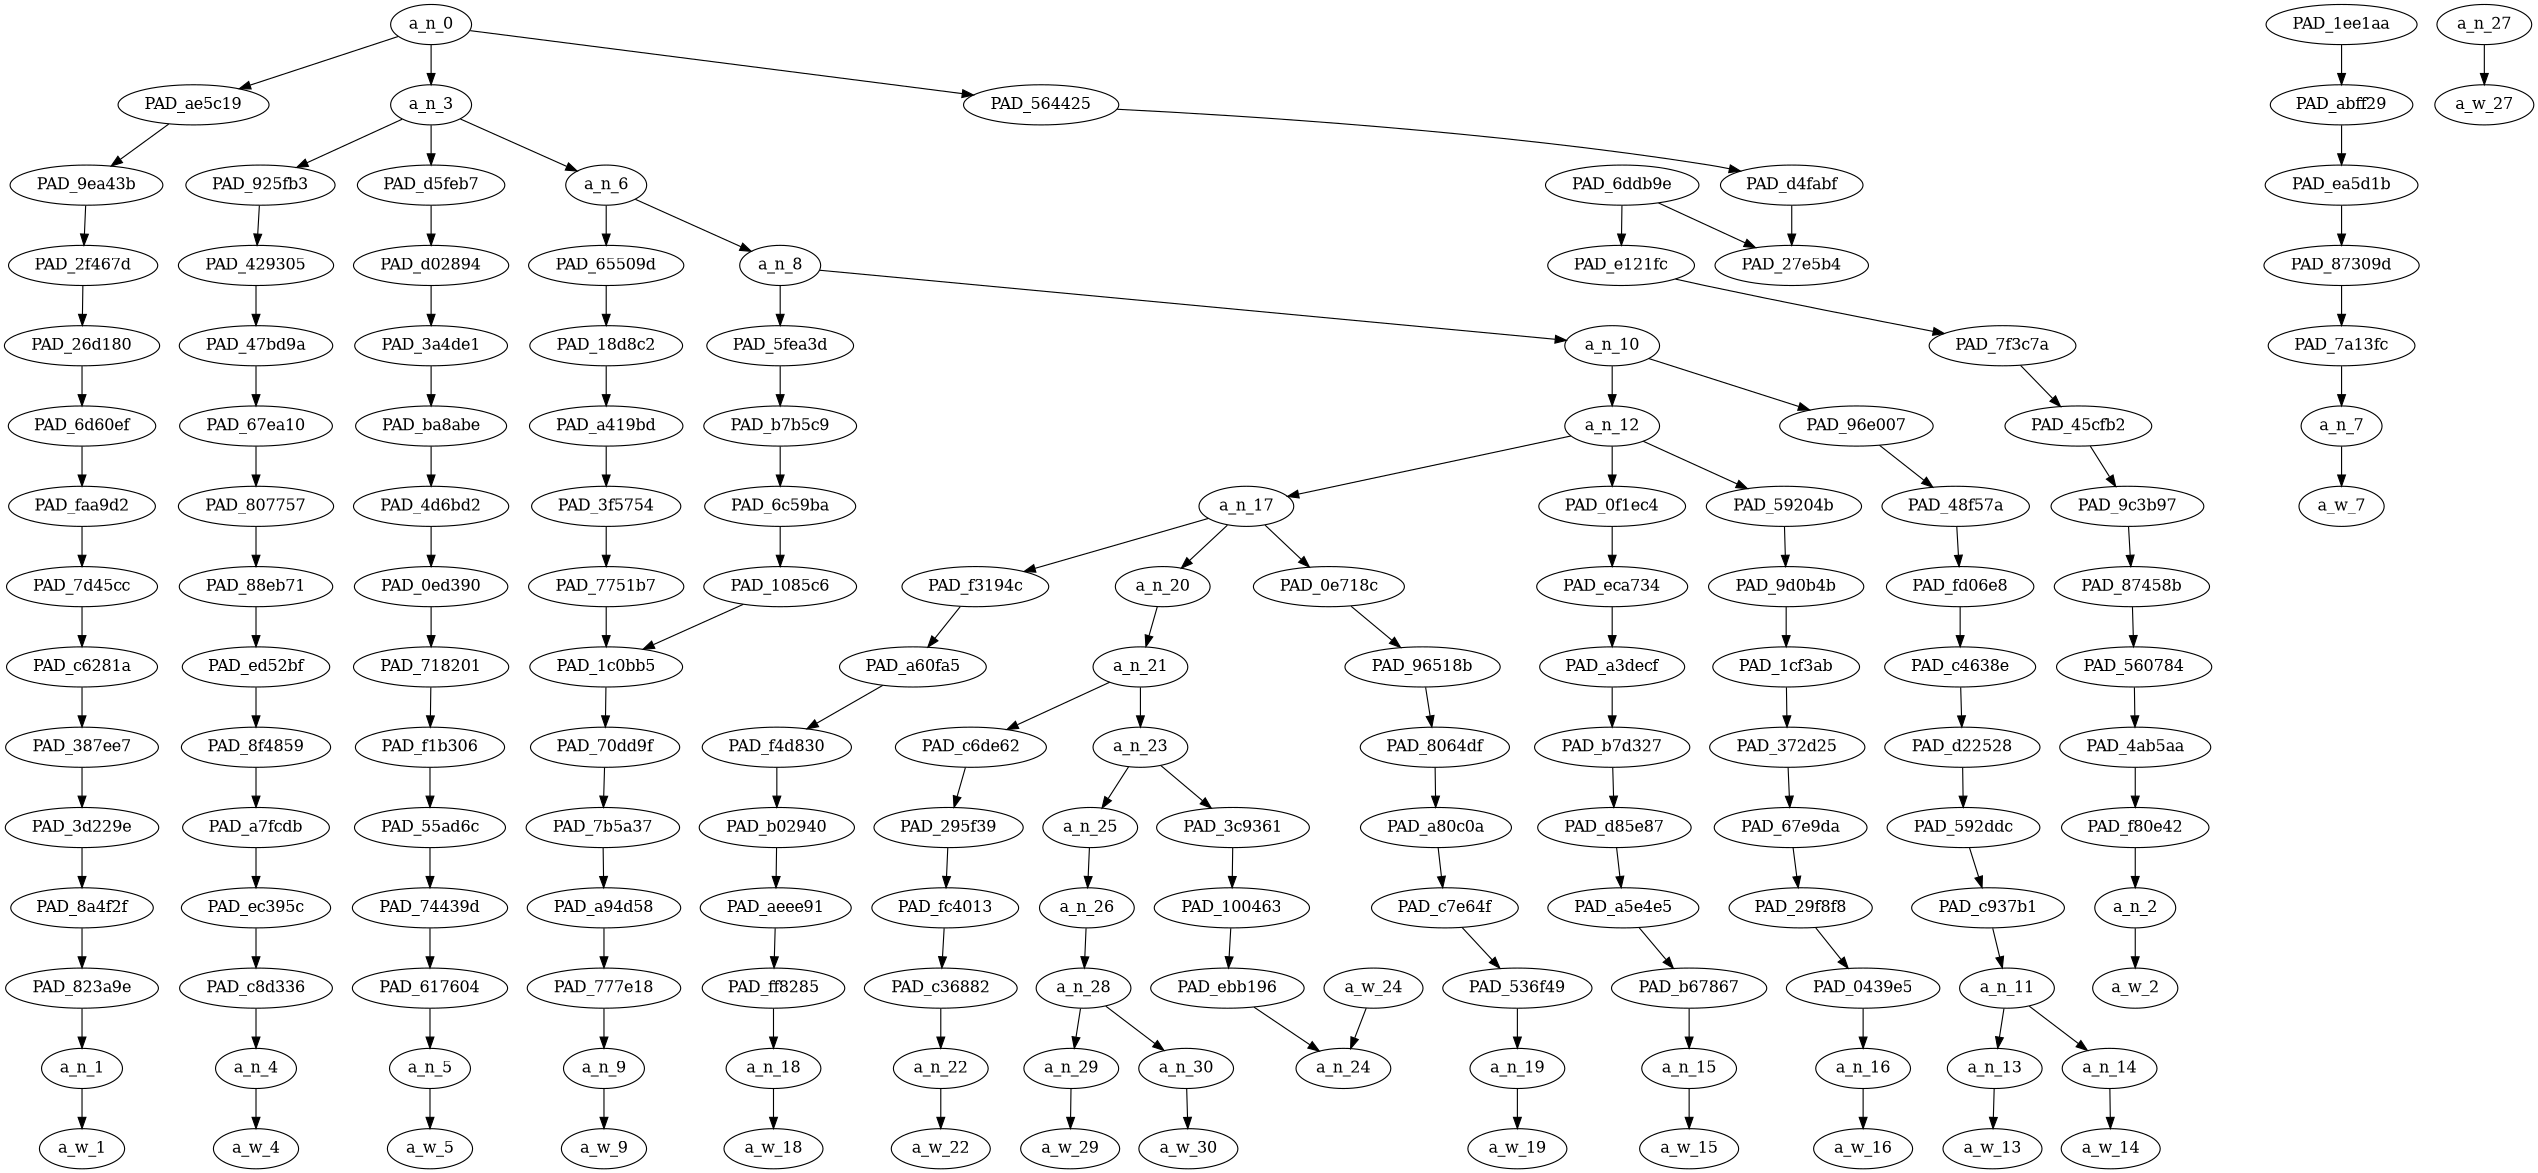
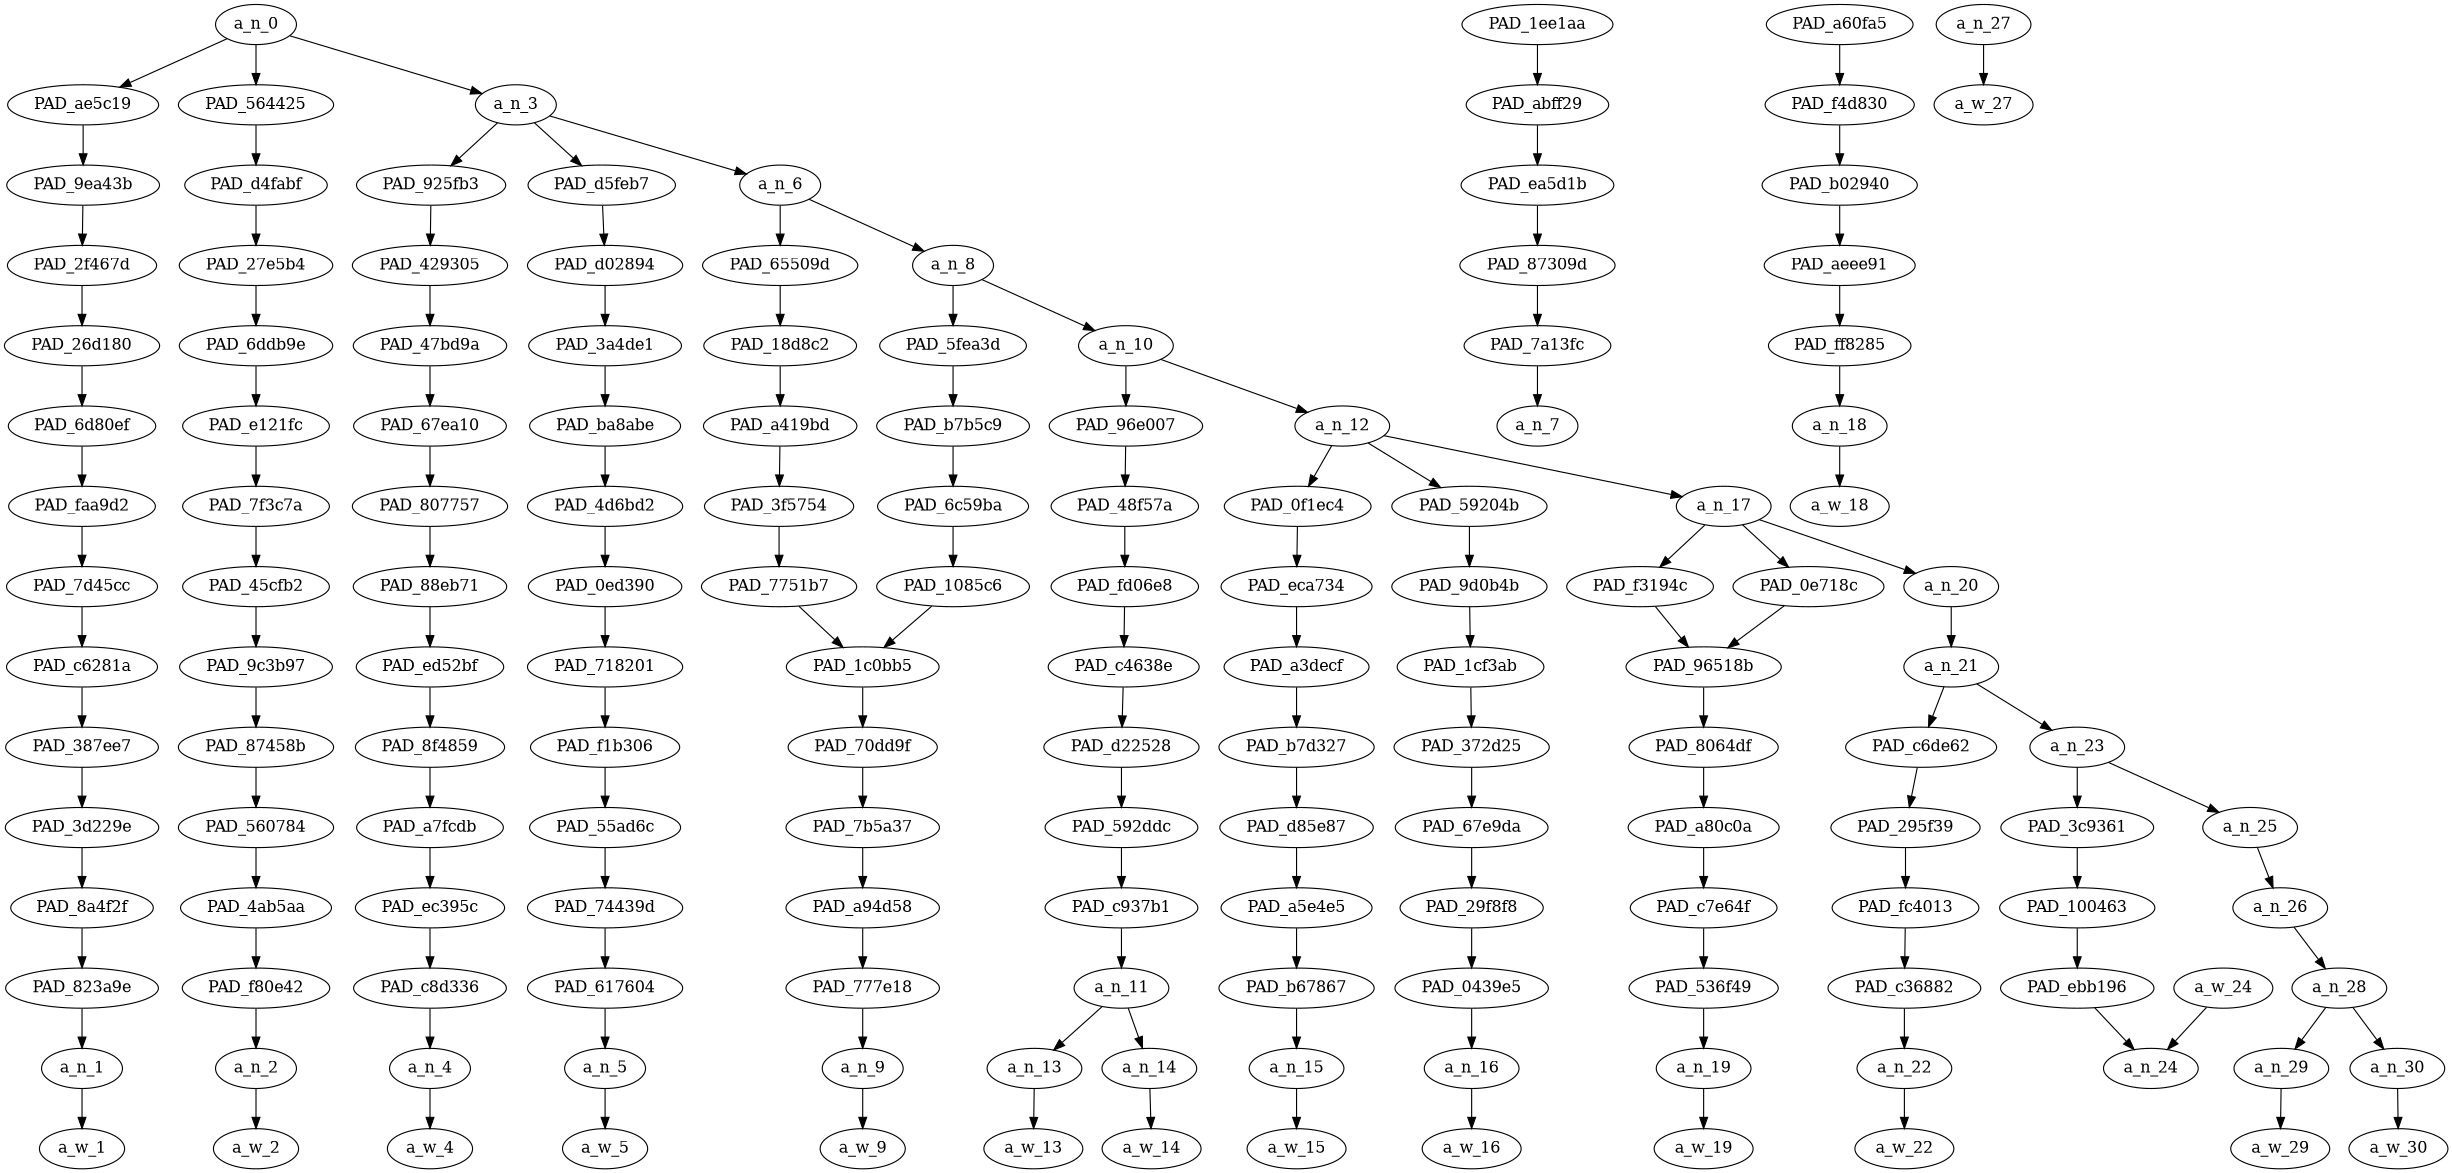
edge "PAD_6ddb9e" -> "PAD_27e5b4": reversed
node "PAD_6d60ef": label "PAD_6d60ef" -> "PAD_6d80ef"
node "a_w_7": removed
edge "PAD_f3194c" -> "PAD_a60fa5": now "PAD_f3194c" -> "PAD_96518b"
